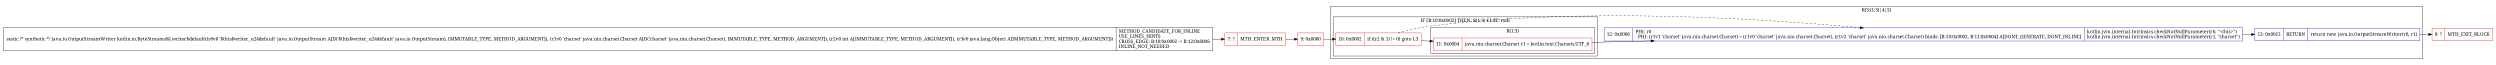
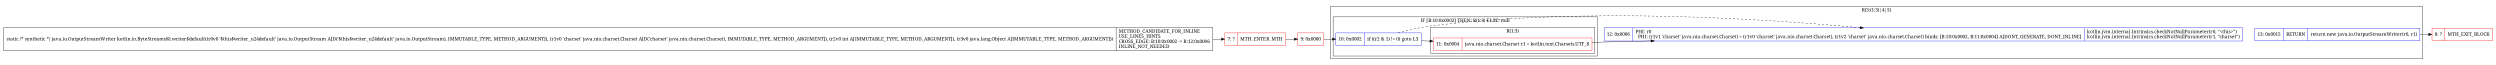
edge "12: 0x0006" -> "13: 0x0015": removed
node "10: 0x0002": color red -> blue
